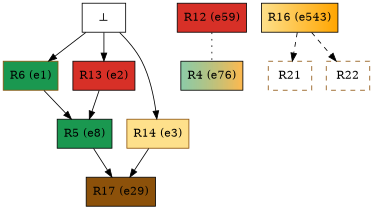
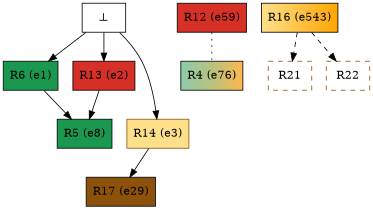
node "R6 (e1)": color #8c510a -> black
edge "R5 (e8)" -> "R17 (e29)": removed
